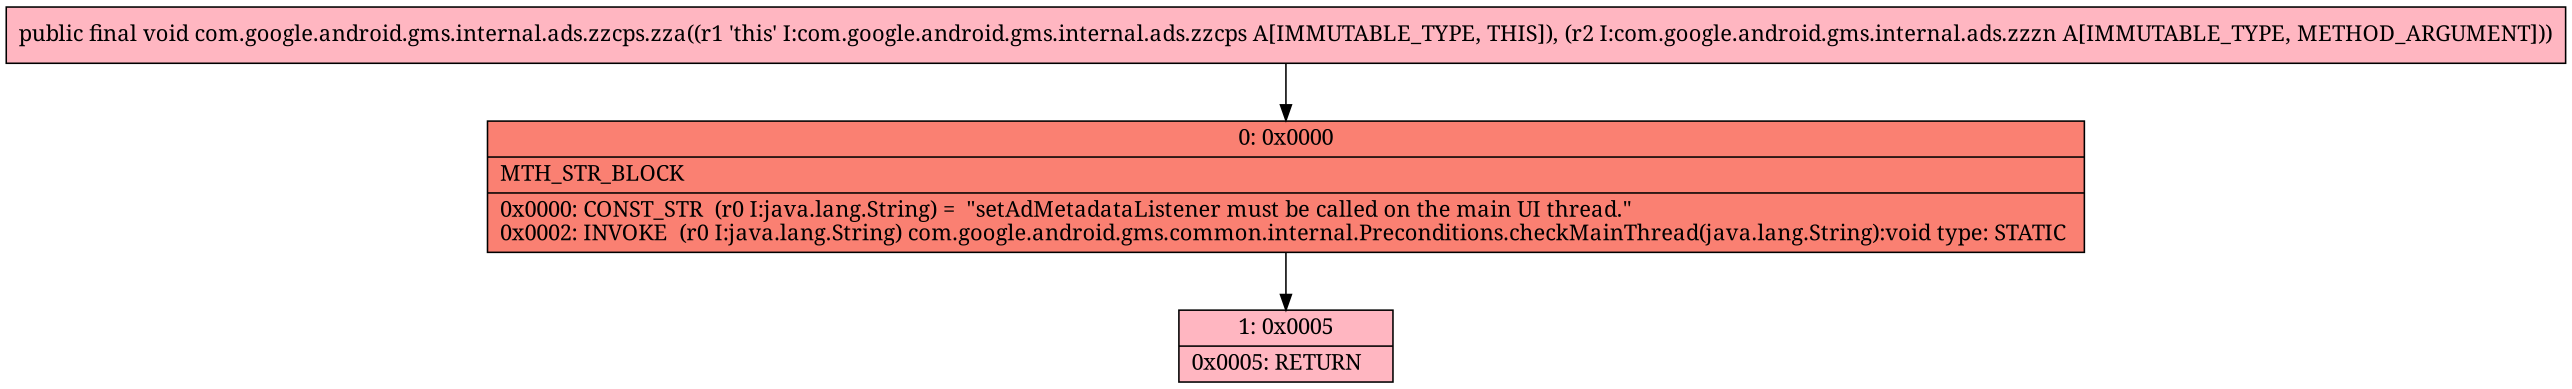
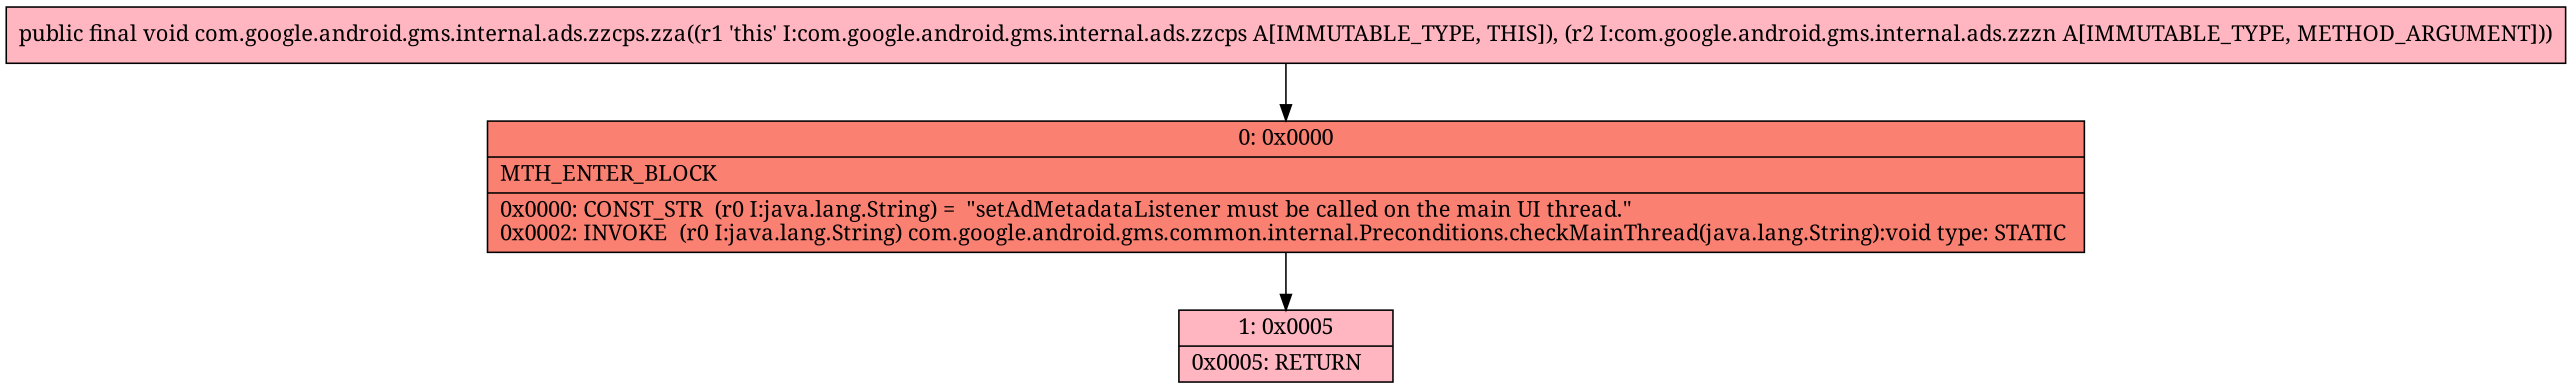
node "0: 0x0000": text "MTH_STR_BLOCK" -> "MTH_ENTER_BLOCK"
